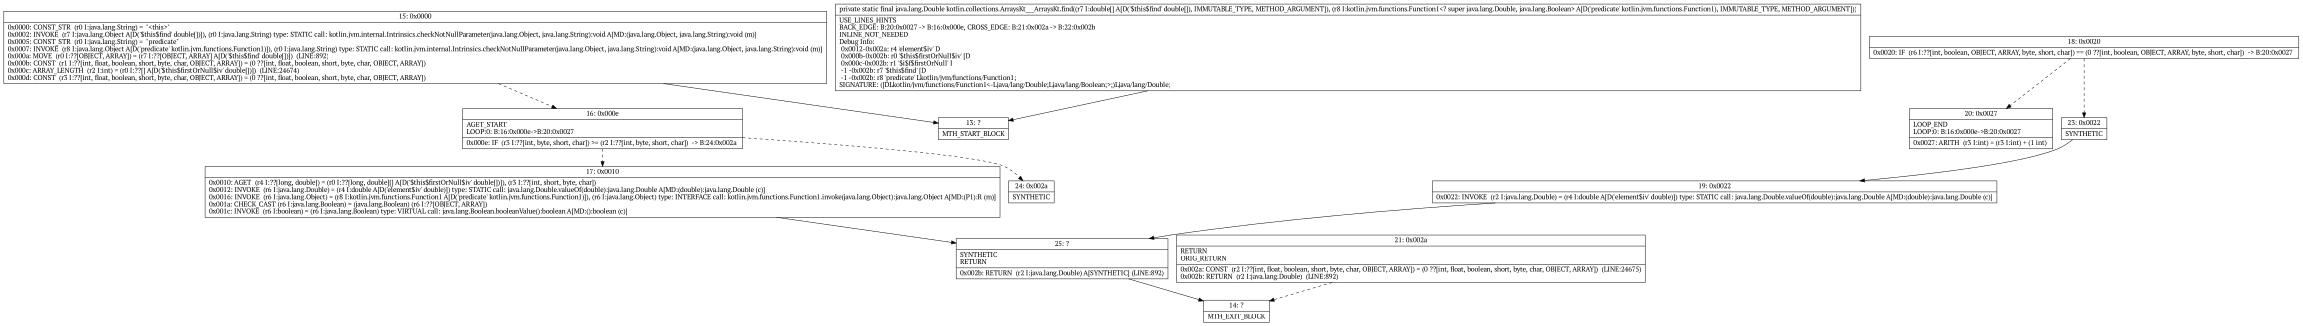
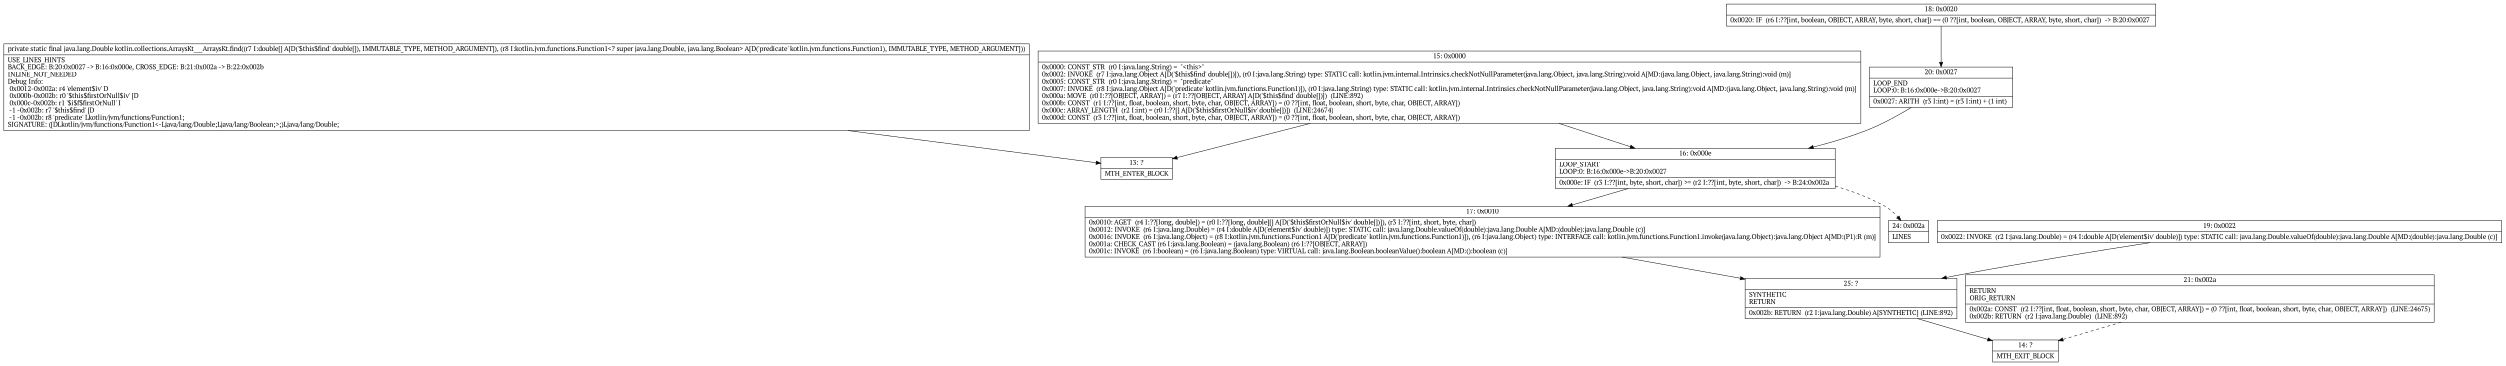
edge "18: 0x0020" -> "20: 0x0027": style dashed -> solid
edge "15: 0x0000" -> "16: 0x000e": style dashed -> solid
node "16: 0x000e": text "AGET_START" -> "LOOP_START"
node "23: 0x0022": removed
edge "20: 0x0027" -> "16: 0x000e": added
node "13: ?": text "MTH_START_BLOCK" -> "MTH_ENTER_BLOCK"
edge "16: 0x000e" -> "17: 0x0010": style dashed -> solid
node "24: 0x002a": text "SYNTHETIC" -> "LINES"
